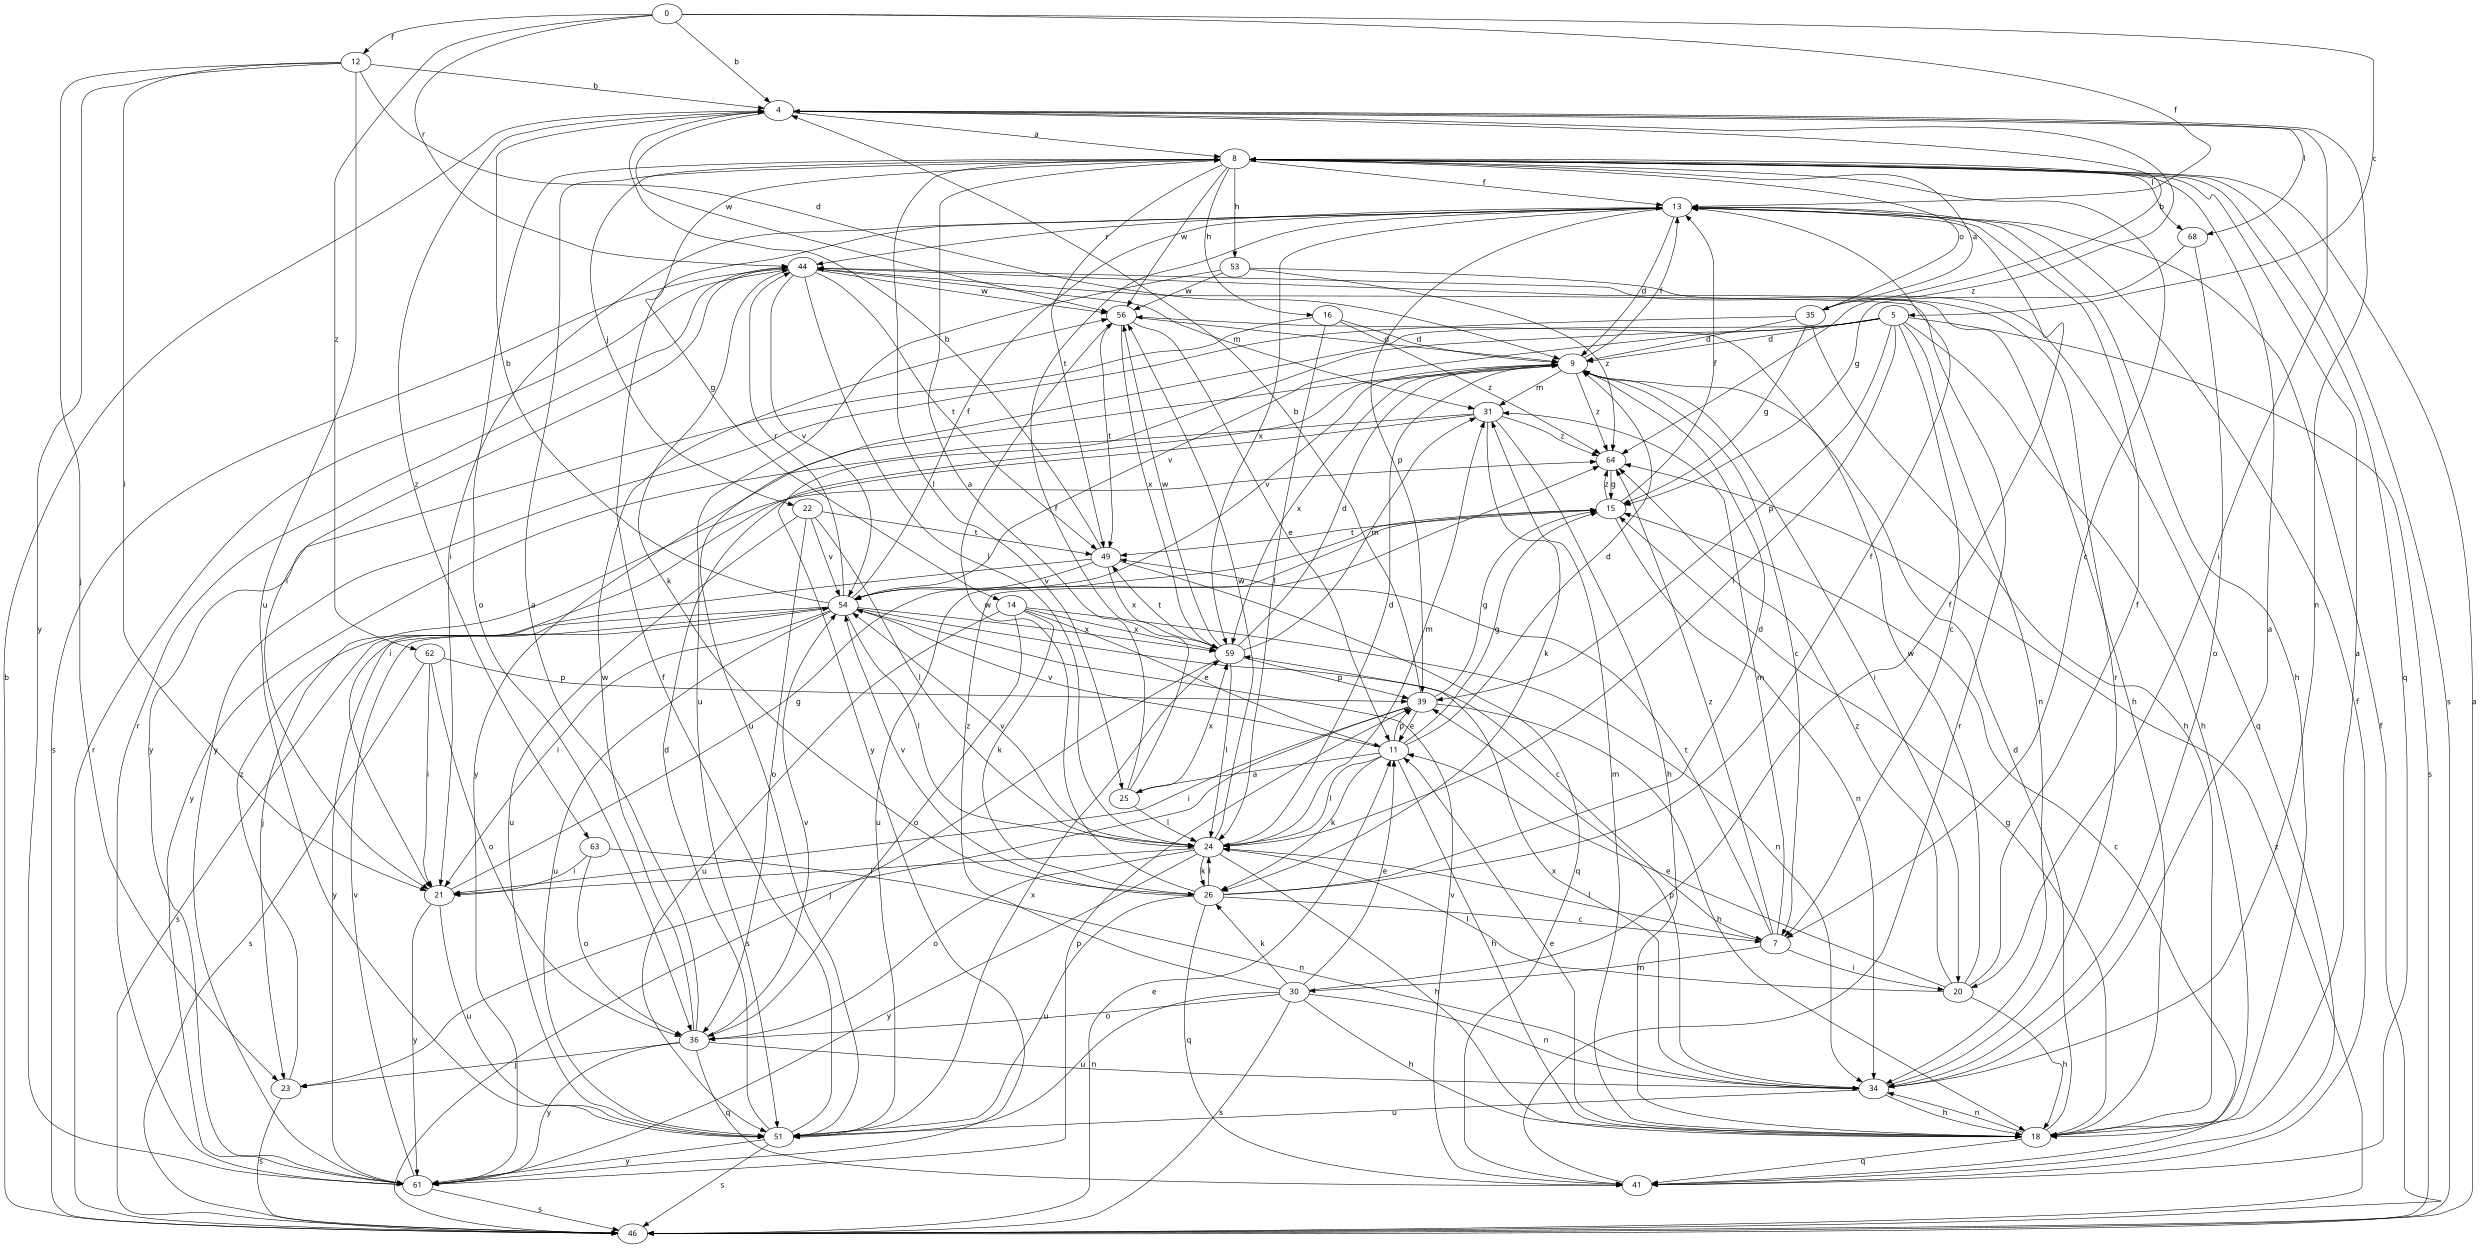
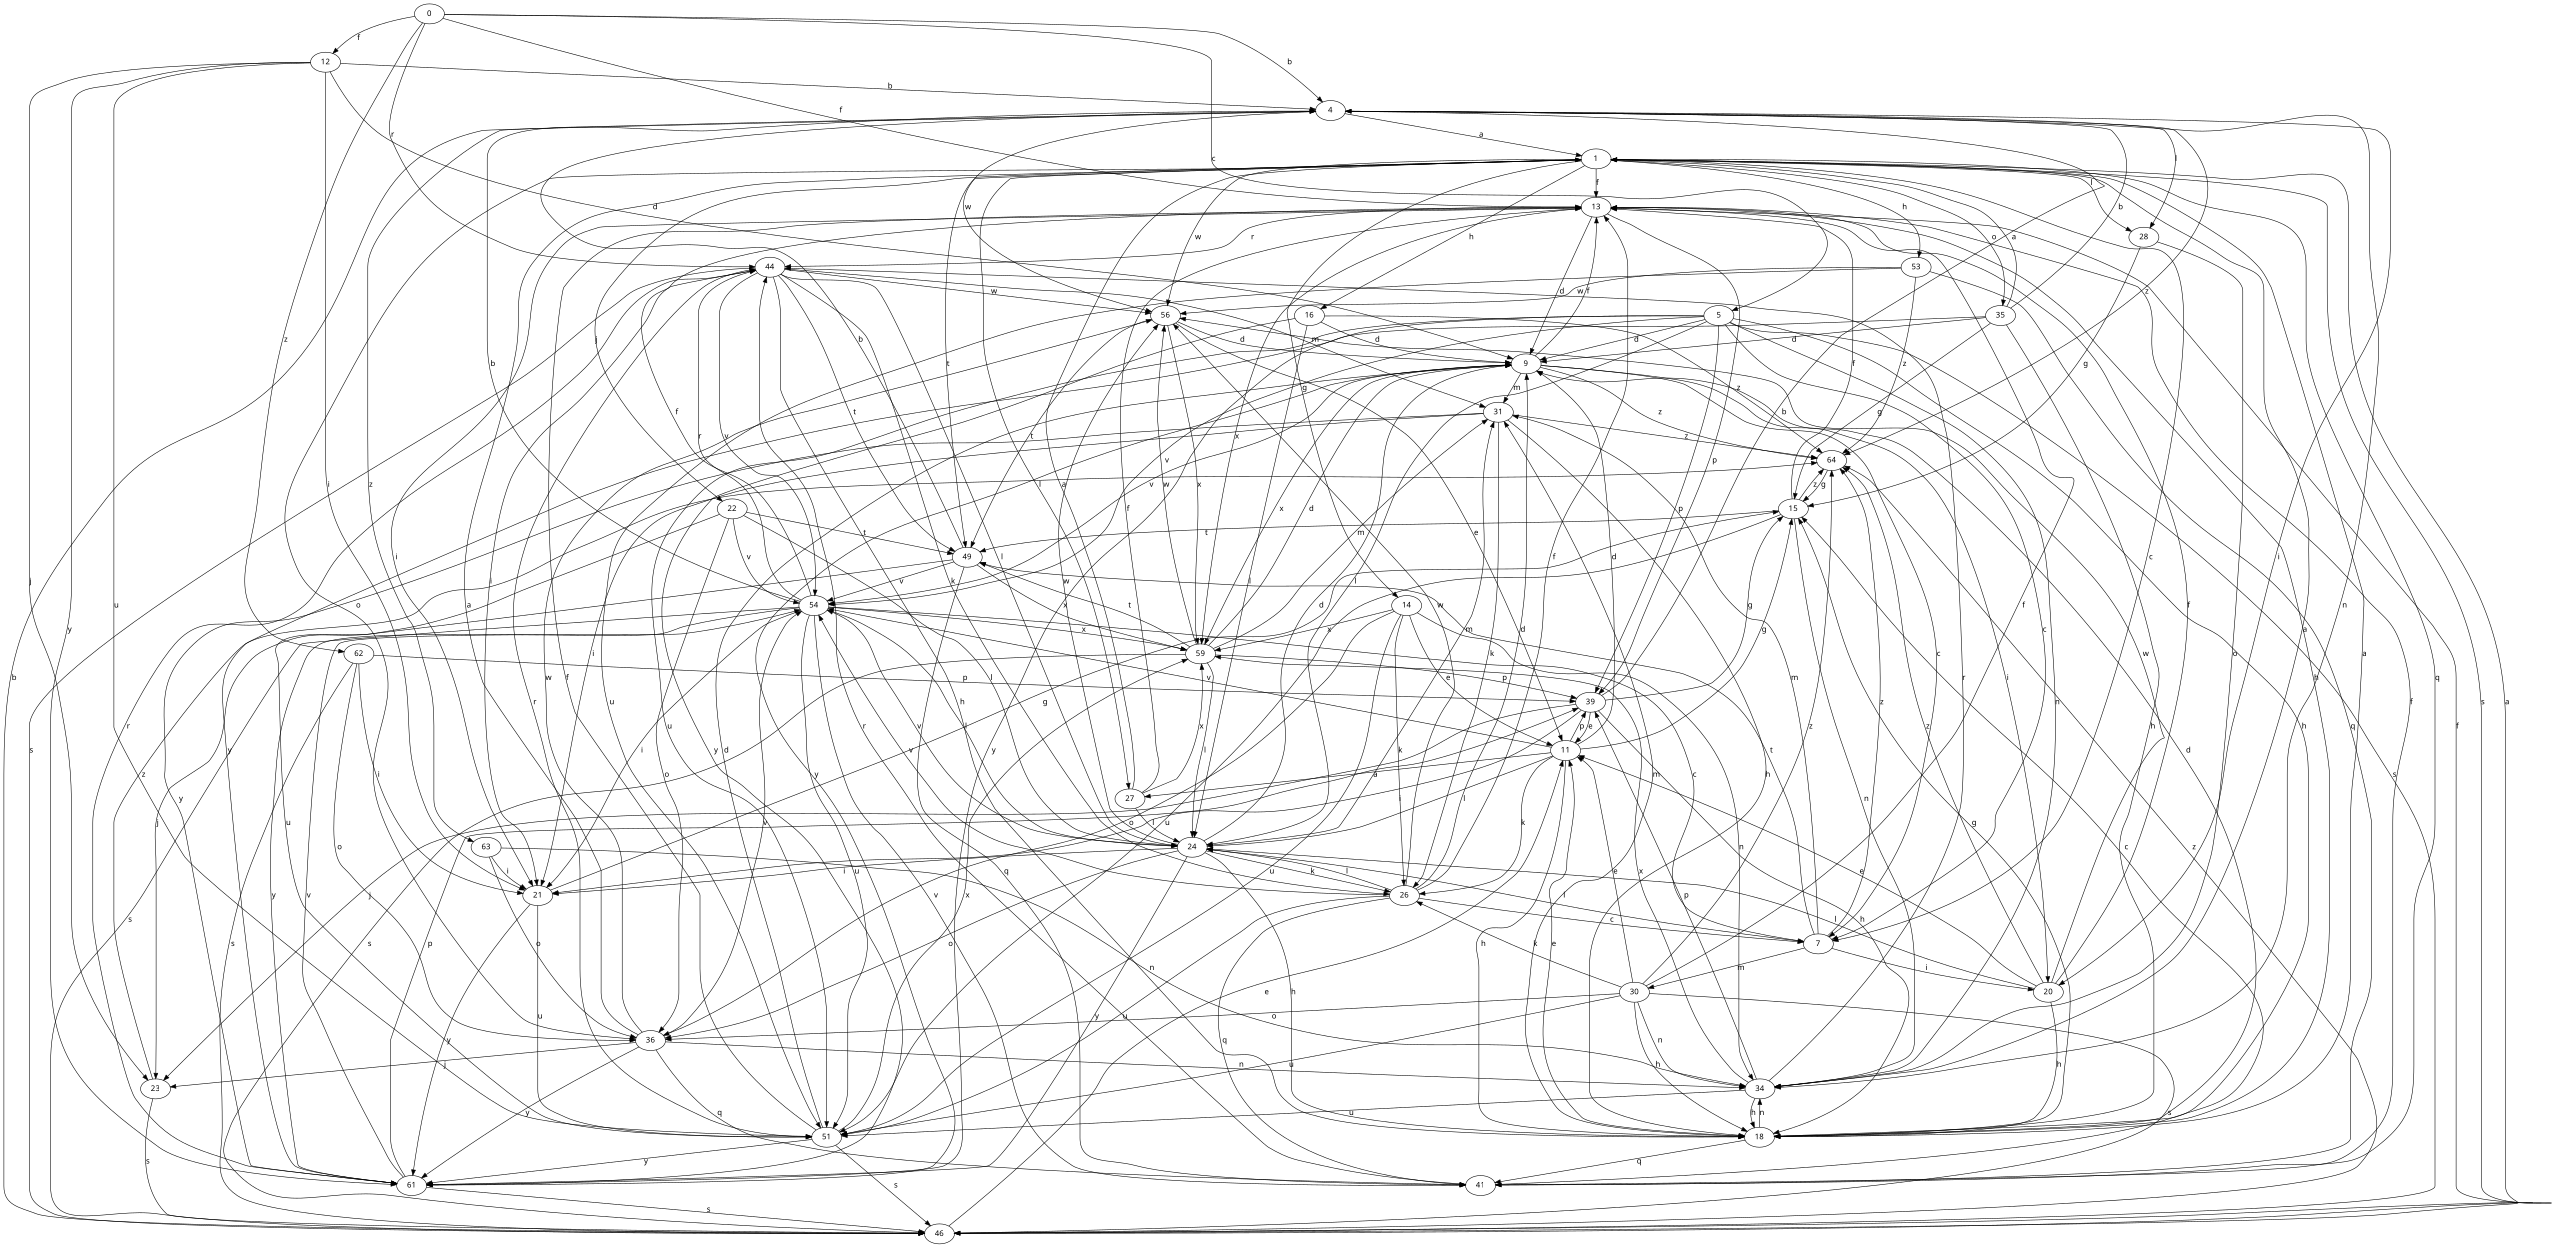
node "8": label "8" -> "1"
node "68": label "68" -> "28"
node "25": label "25" -> "27"
edge "46" -> "44": now "51" -> "44"
